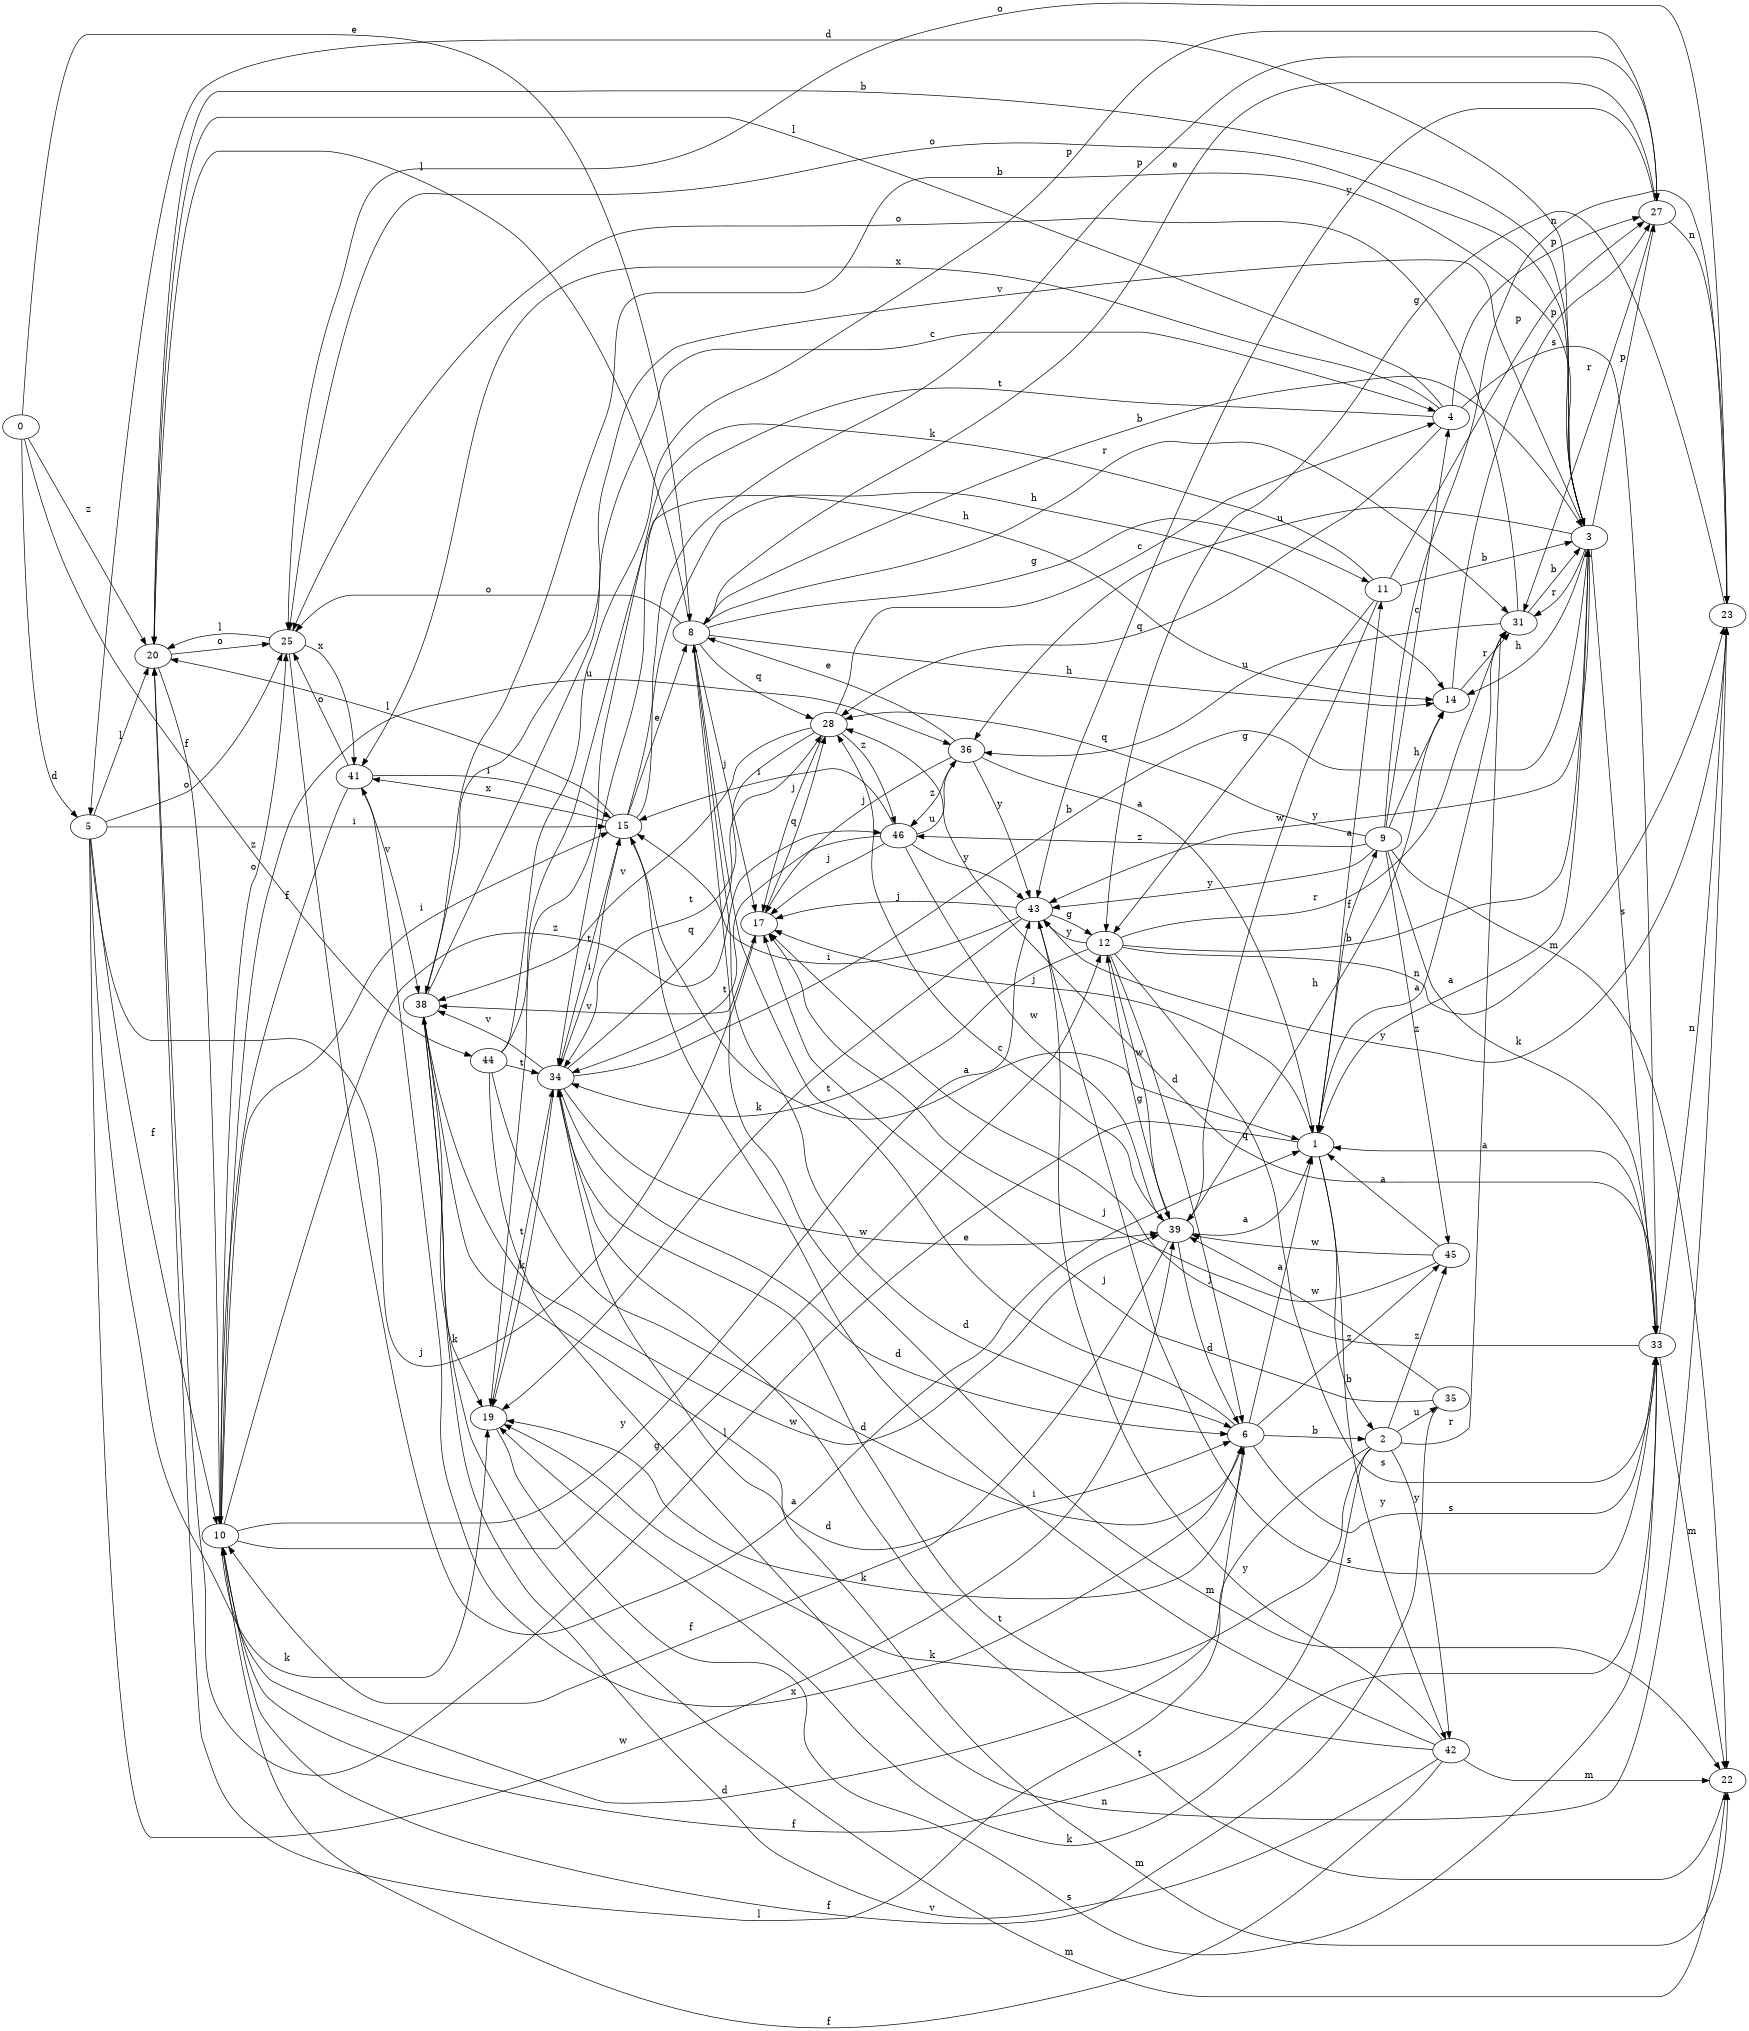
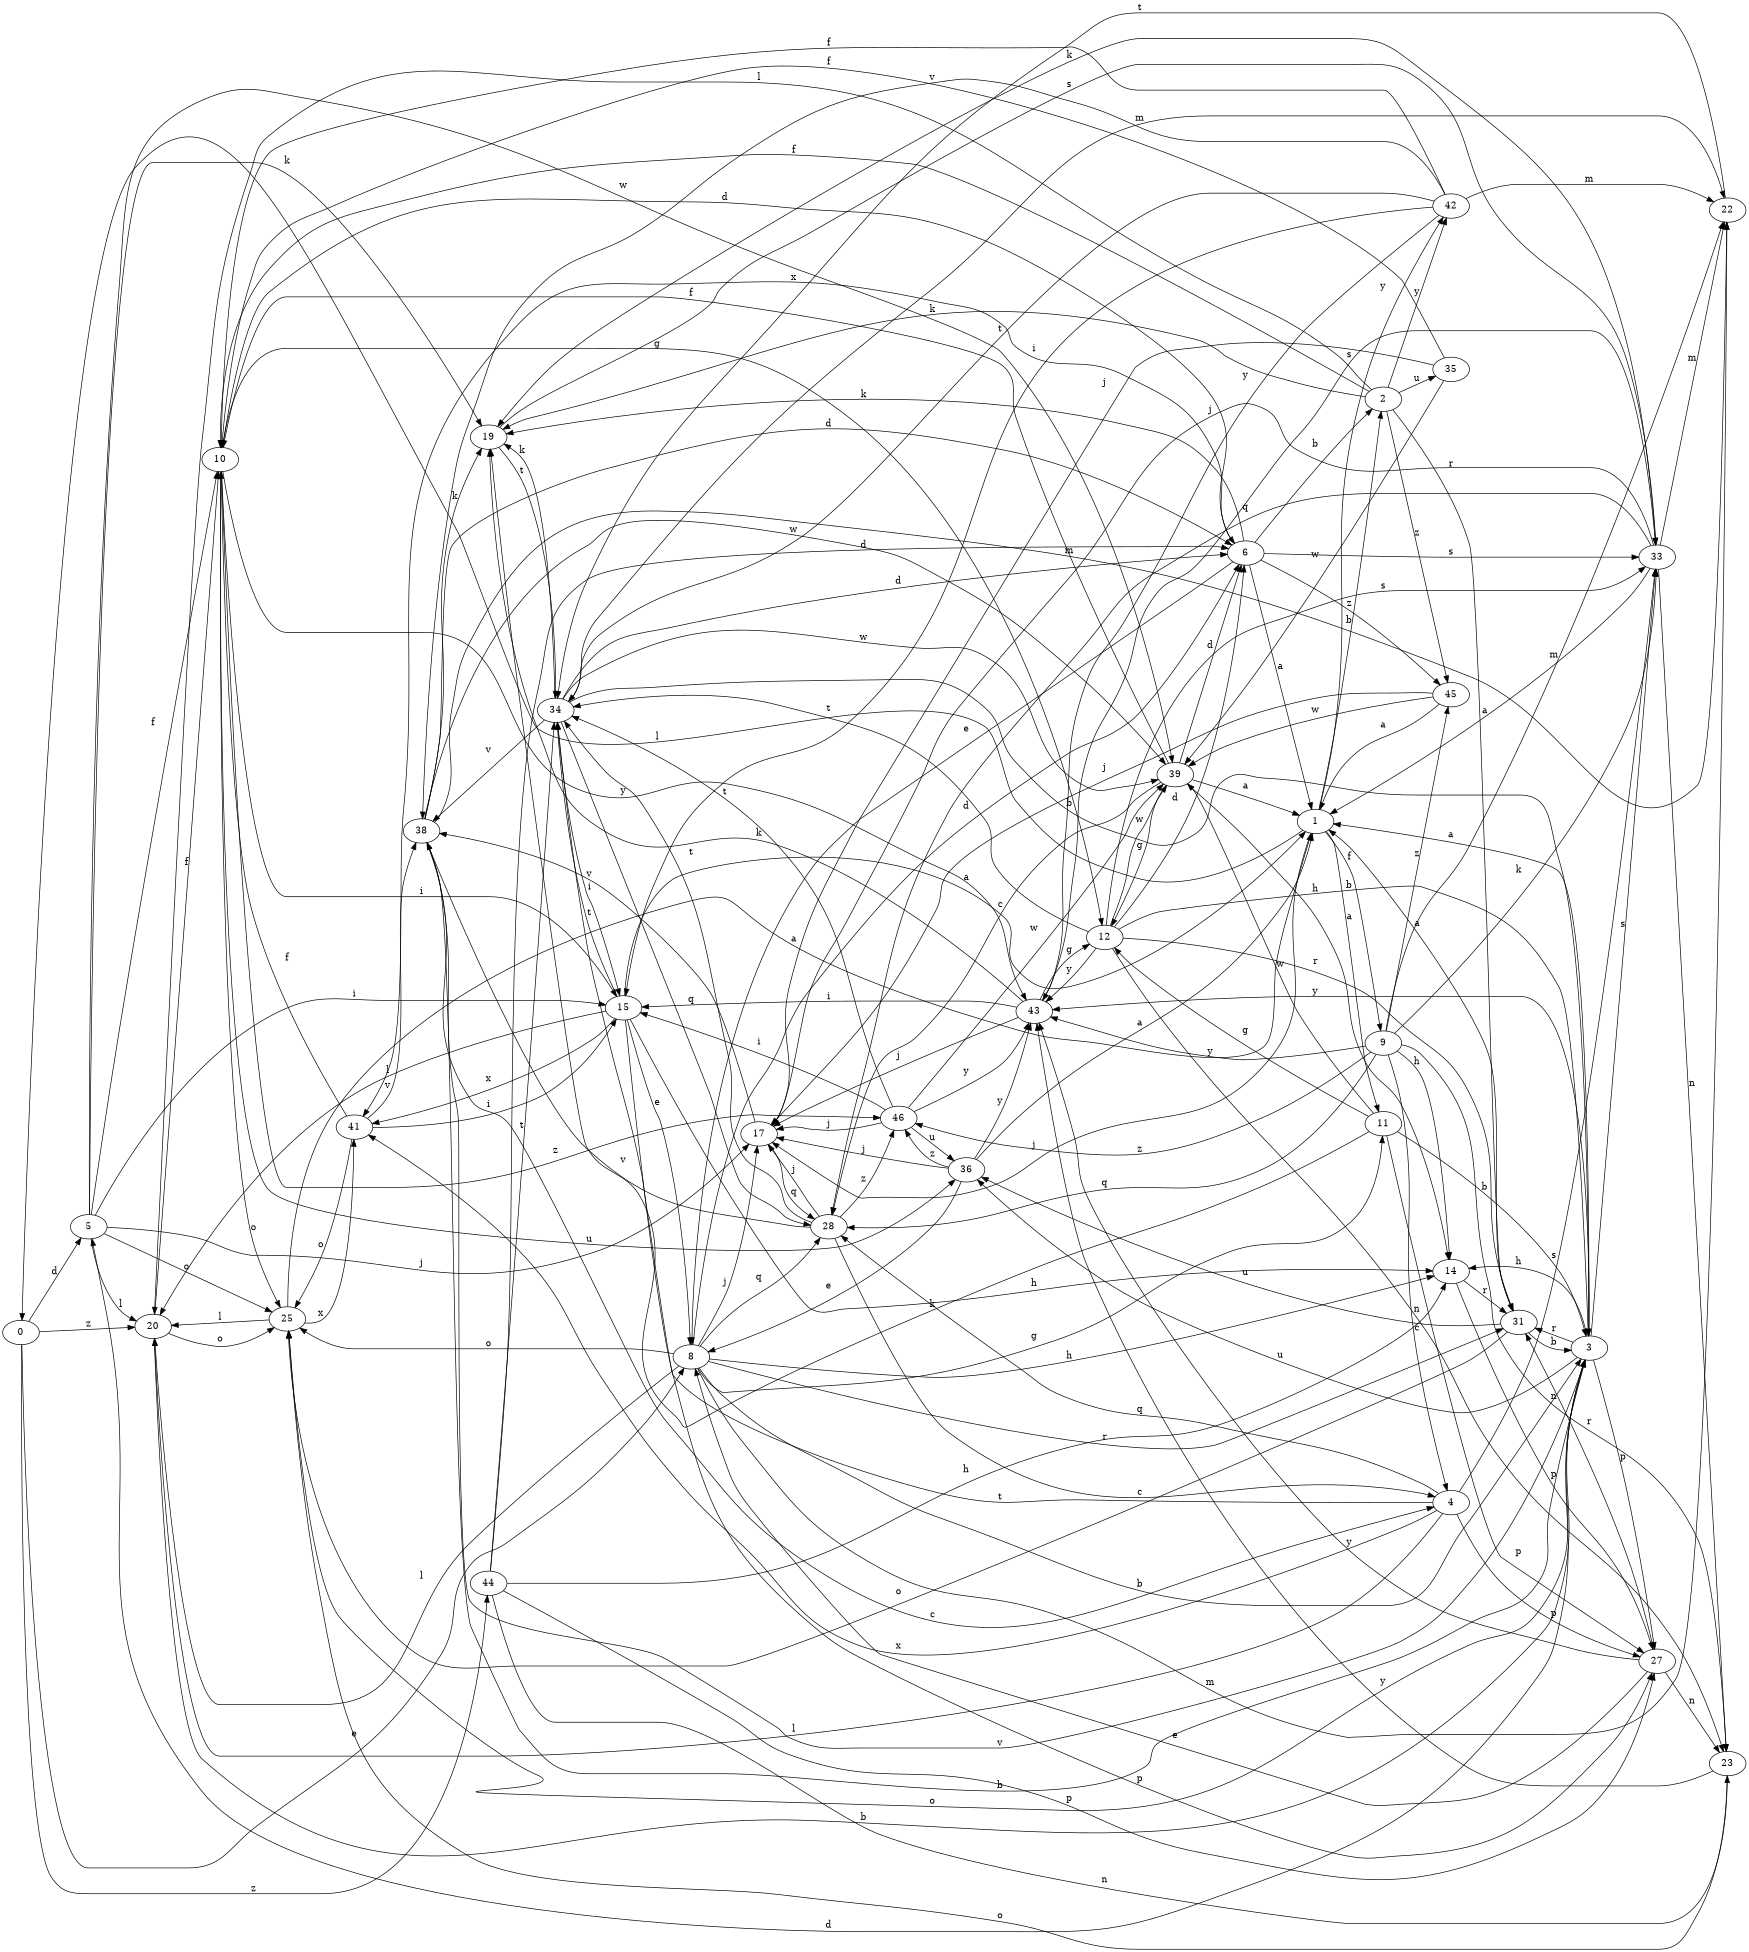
edge "23" -> "12": removed, label "g"
edge "1" -> "20": now "1" -> "0"
